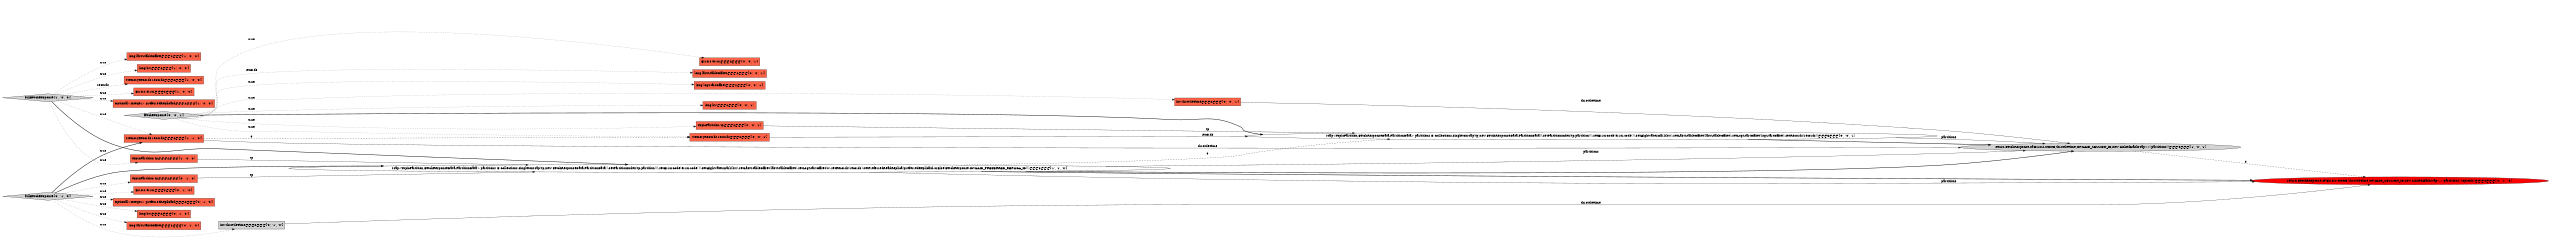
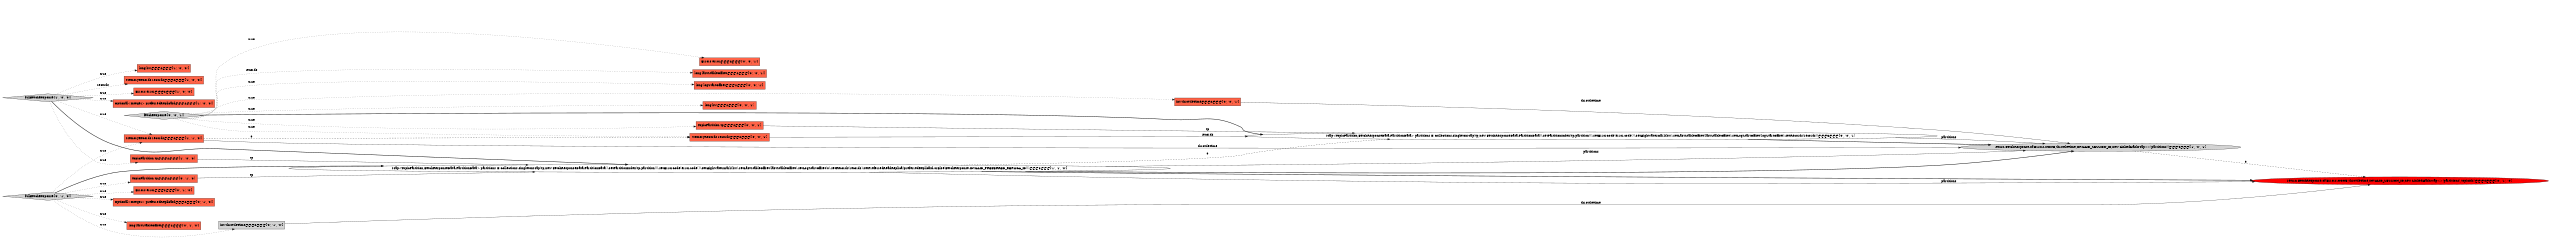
node "long lastStableOffset@@@2@@@['1', '0', '0']": removed
edge "fullFetchResponse['0', '1', '0']" -> "MemoryRecords records@@@2@@@['1', '1', '0']": style bold -> dotted
node "long hw@@@2@@@['0', '1', '0']": removed
